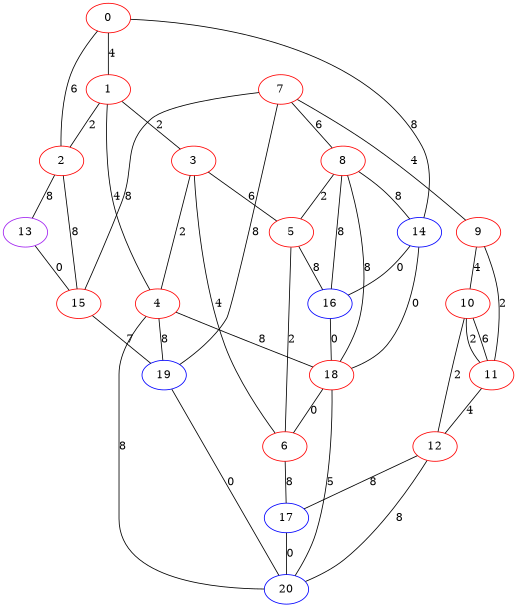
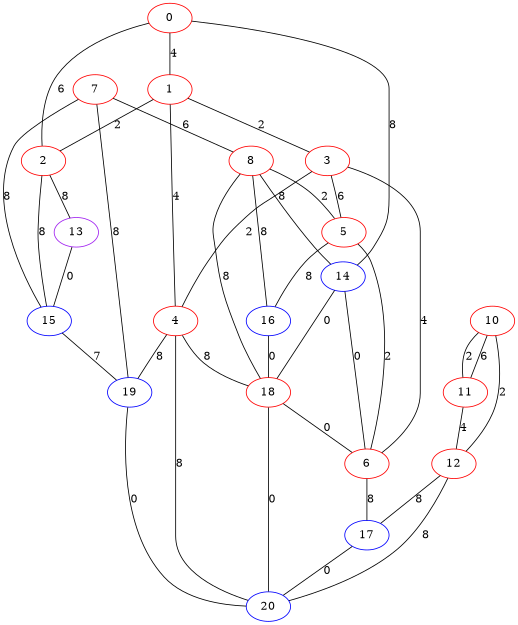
node "9": removed
edge "14" -- "16": now "14" -- "6"
node "15": color red -> blue
edge "18" -- "20": label "5" -> "0"
